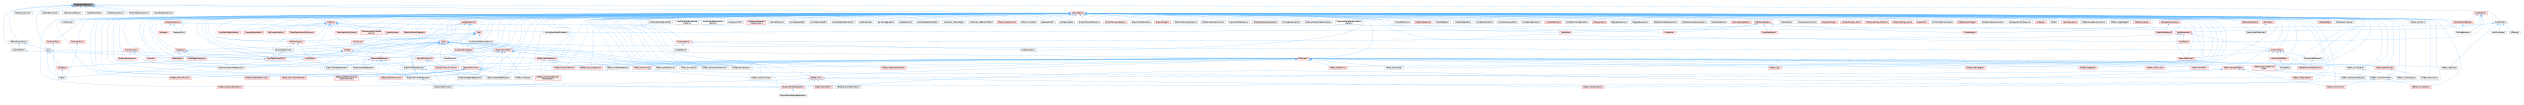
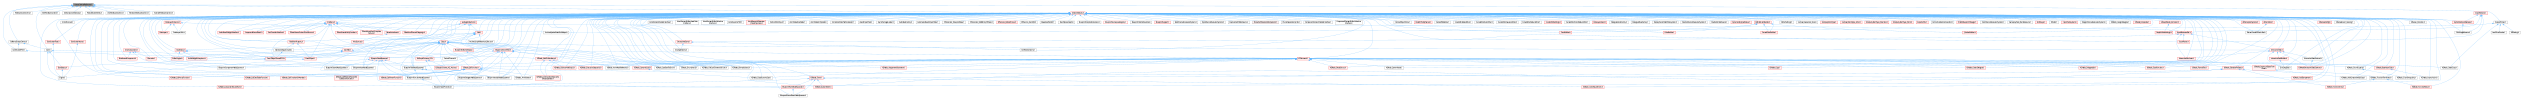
node "K2Node_GeneratedBoundEvent.h": removed
